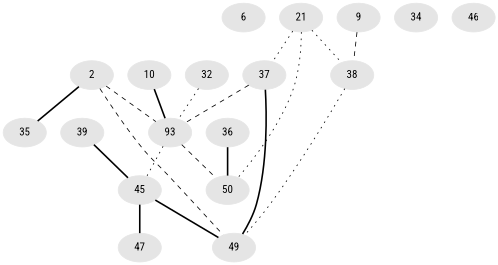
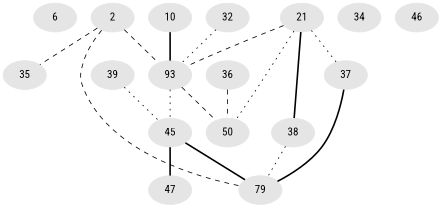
node "9": removed
edge "21" -- "38": style dotted -> bold
edge "2" -- "35": style bold -> dashed
edge "37" -- "93": now "21" -- "93"
edge "39" -- "45": style bold -> dotted
edge "36" -- "50": style bold -> dashed
node "49": label "49" -> "79"
